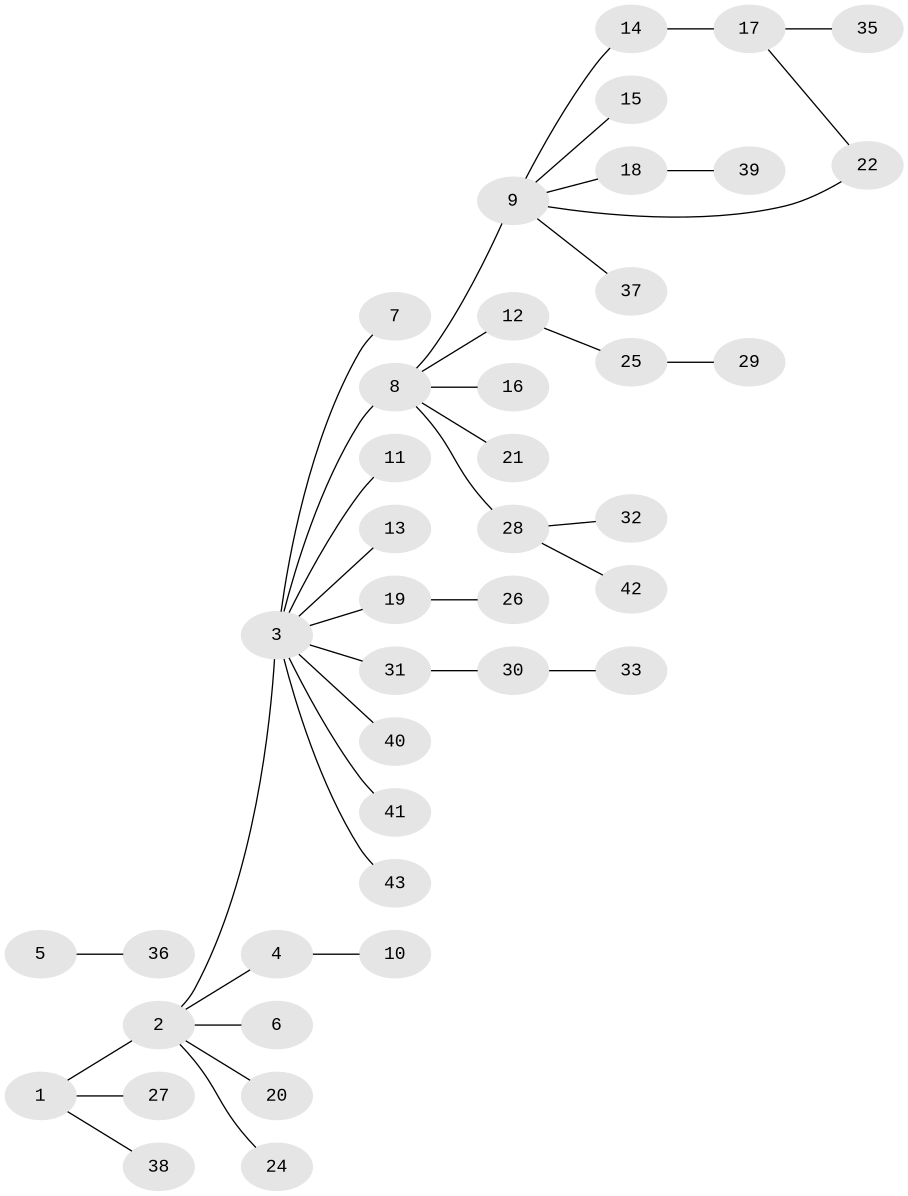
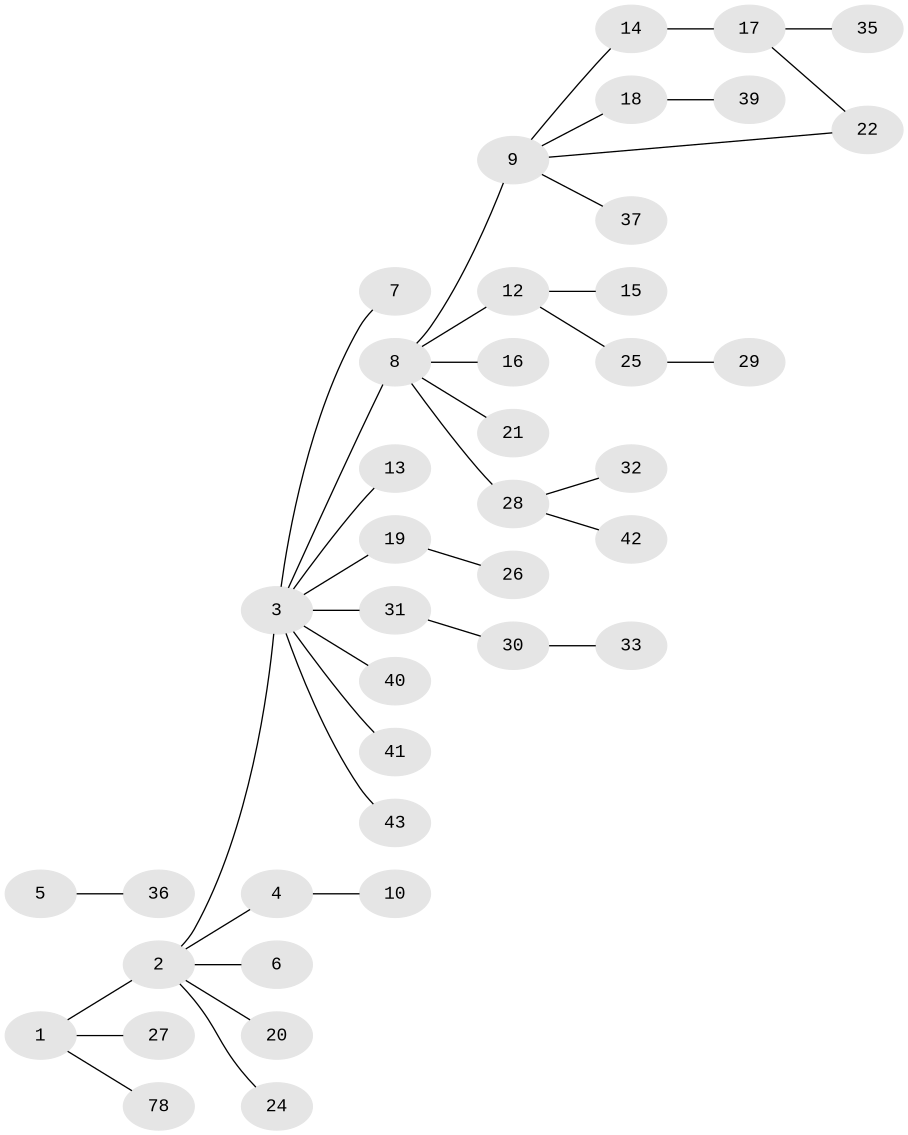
edge "15" -- "9": now "15" -- "12"
node "11": removed
node "38": label "38" -> "78"
